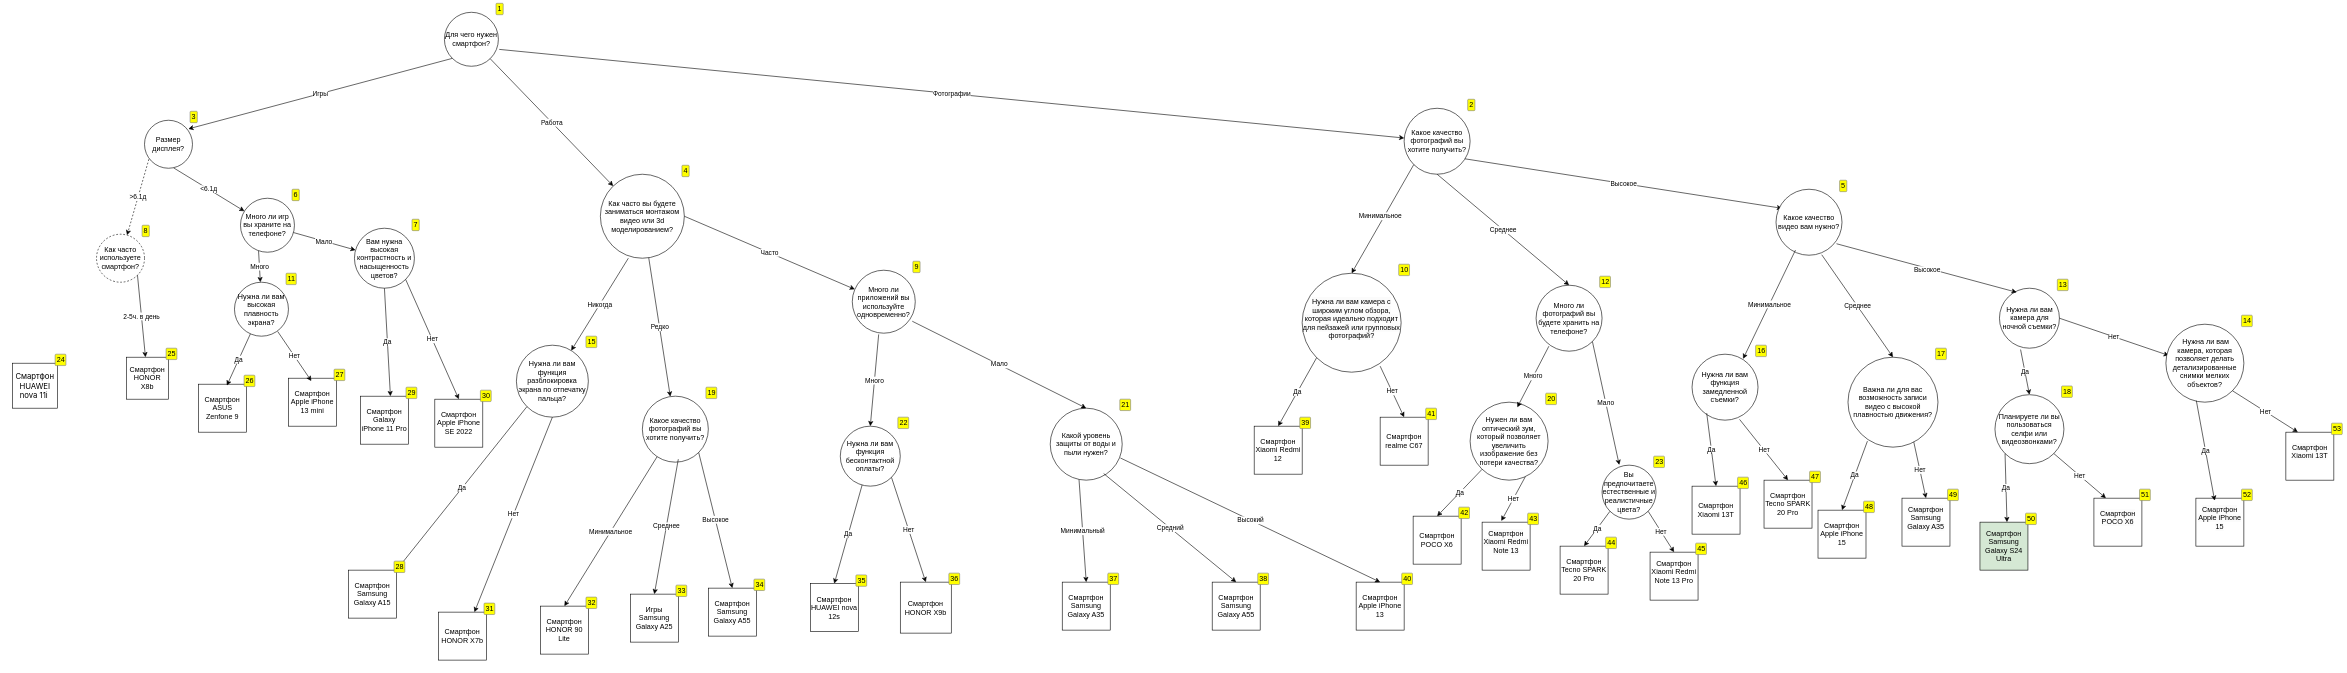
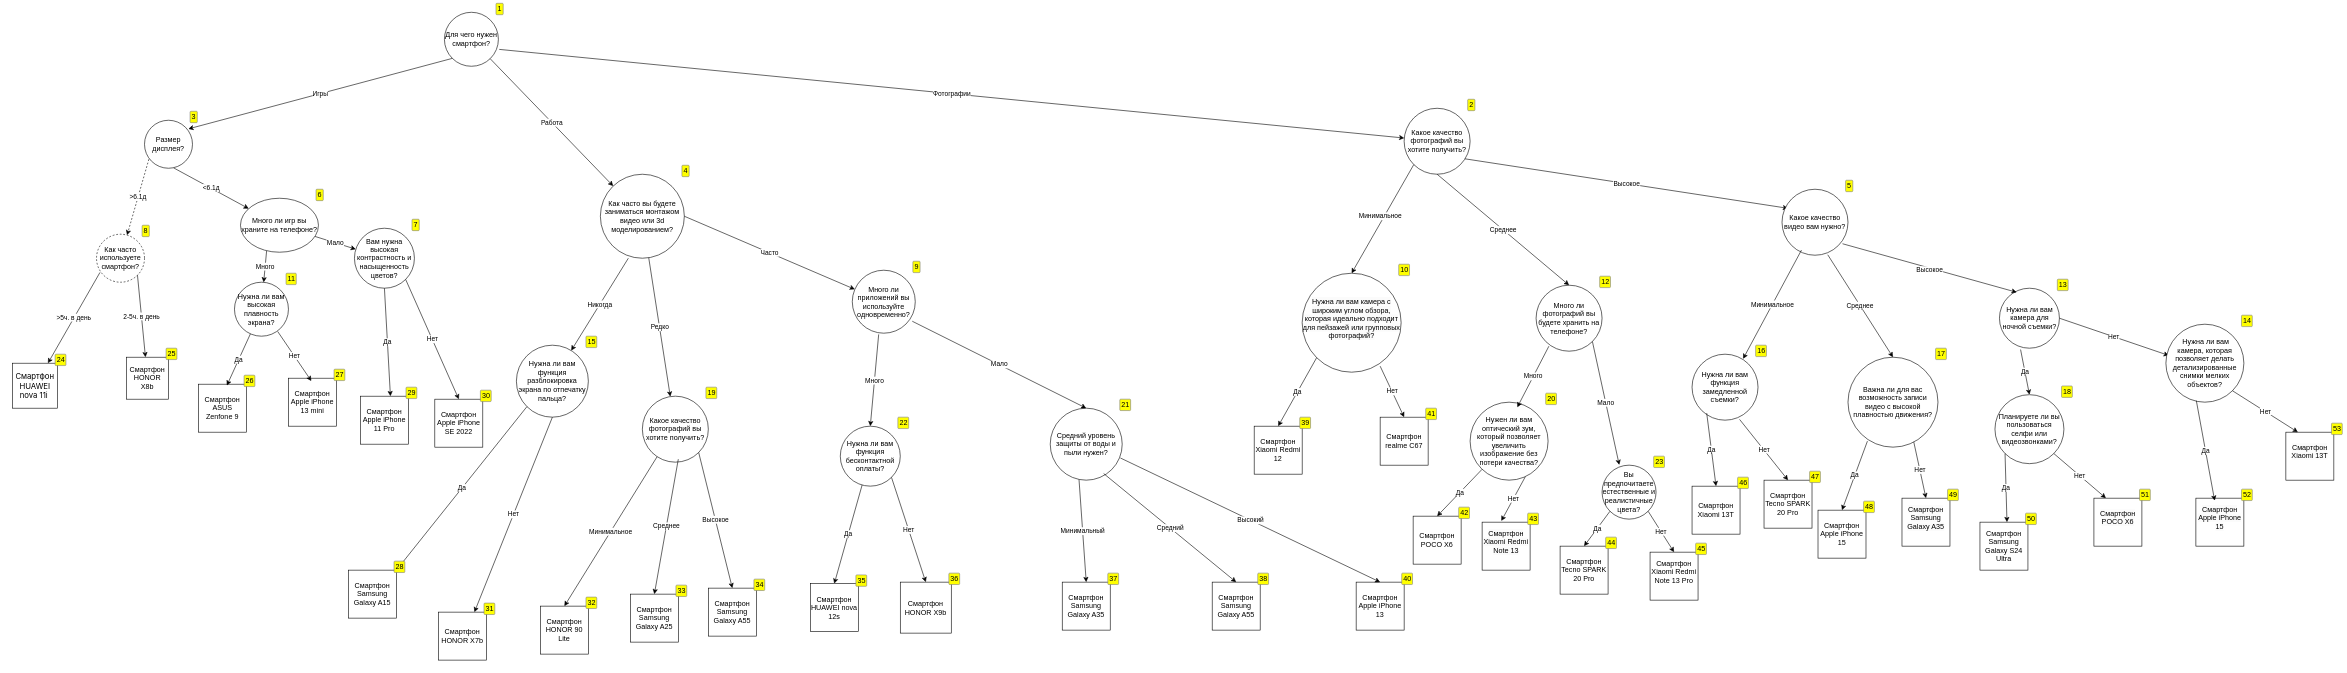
node "Какое качество видео вам нужно?": moved (1809, 222) -> (1815, 222)
node "Много ли игр вы храните на телефоне?": size 54x54 -> 78x54
edge "Как часто используете смартфон?" -> "Смартфон HUAWEI nova 11i": added, label ">5ч. в день"
node "Смартфон Galaxy iPhone 11 Pro": label "Смартфон Galaxy iPhone 11 Pro" -> "Смартфон Apple iPhone 11 Pro"
node "Какой уровень защиты от воды и пыли нужен?": label "Какой уровень защиты от воды и пыли нужен?" -> "Средний уровень защиты от воды и пыли нужен?"
node "Смартфон Samsung Galaxy S24 Ultra": fillcolor #d5e8d4 -> #ffffff
node "Игры Samsung Galaxy A25": label "Игры Samsung Galaxy A25" -> "Смартфон Samsung Galaxy A25"
